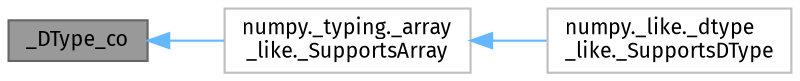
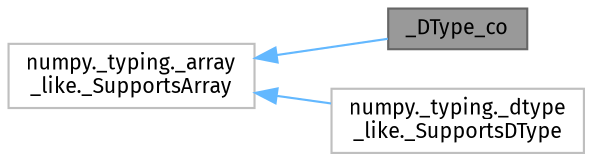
edge "numpy._typing._array _like._SupportsArray" -> "_DType_co": reversed
node "numpy._like._dtype _like._SupportsDType": label "numpy._like._dtype _like._SupportsDType" -> "numpy._typing._dtype _like._SupportsDType"
